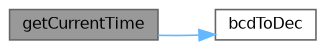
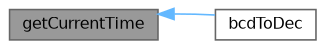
edge "getCurrentTime" -> "bcdToDec": reversed
